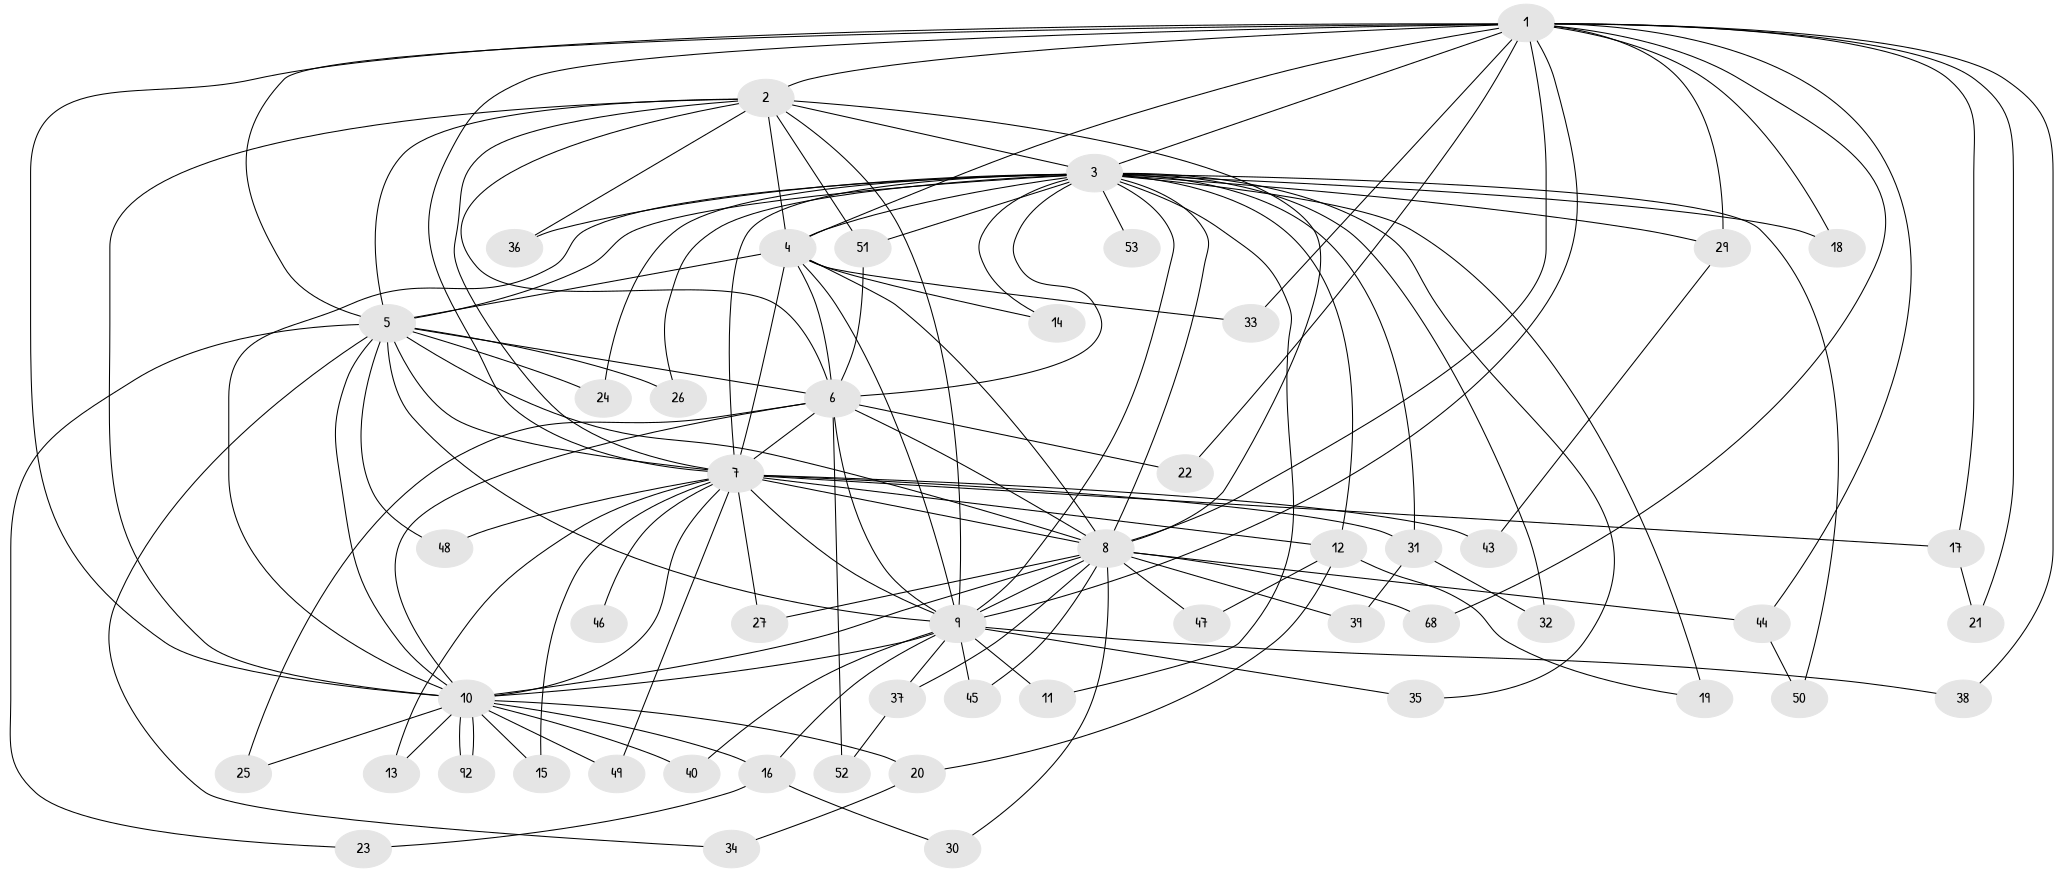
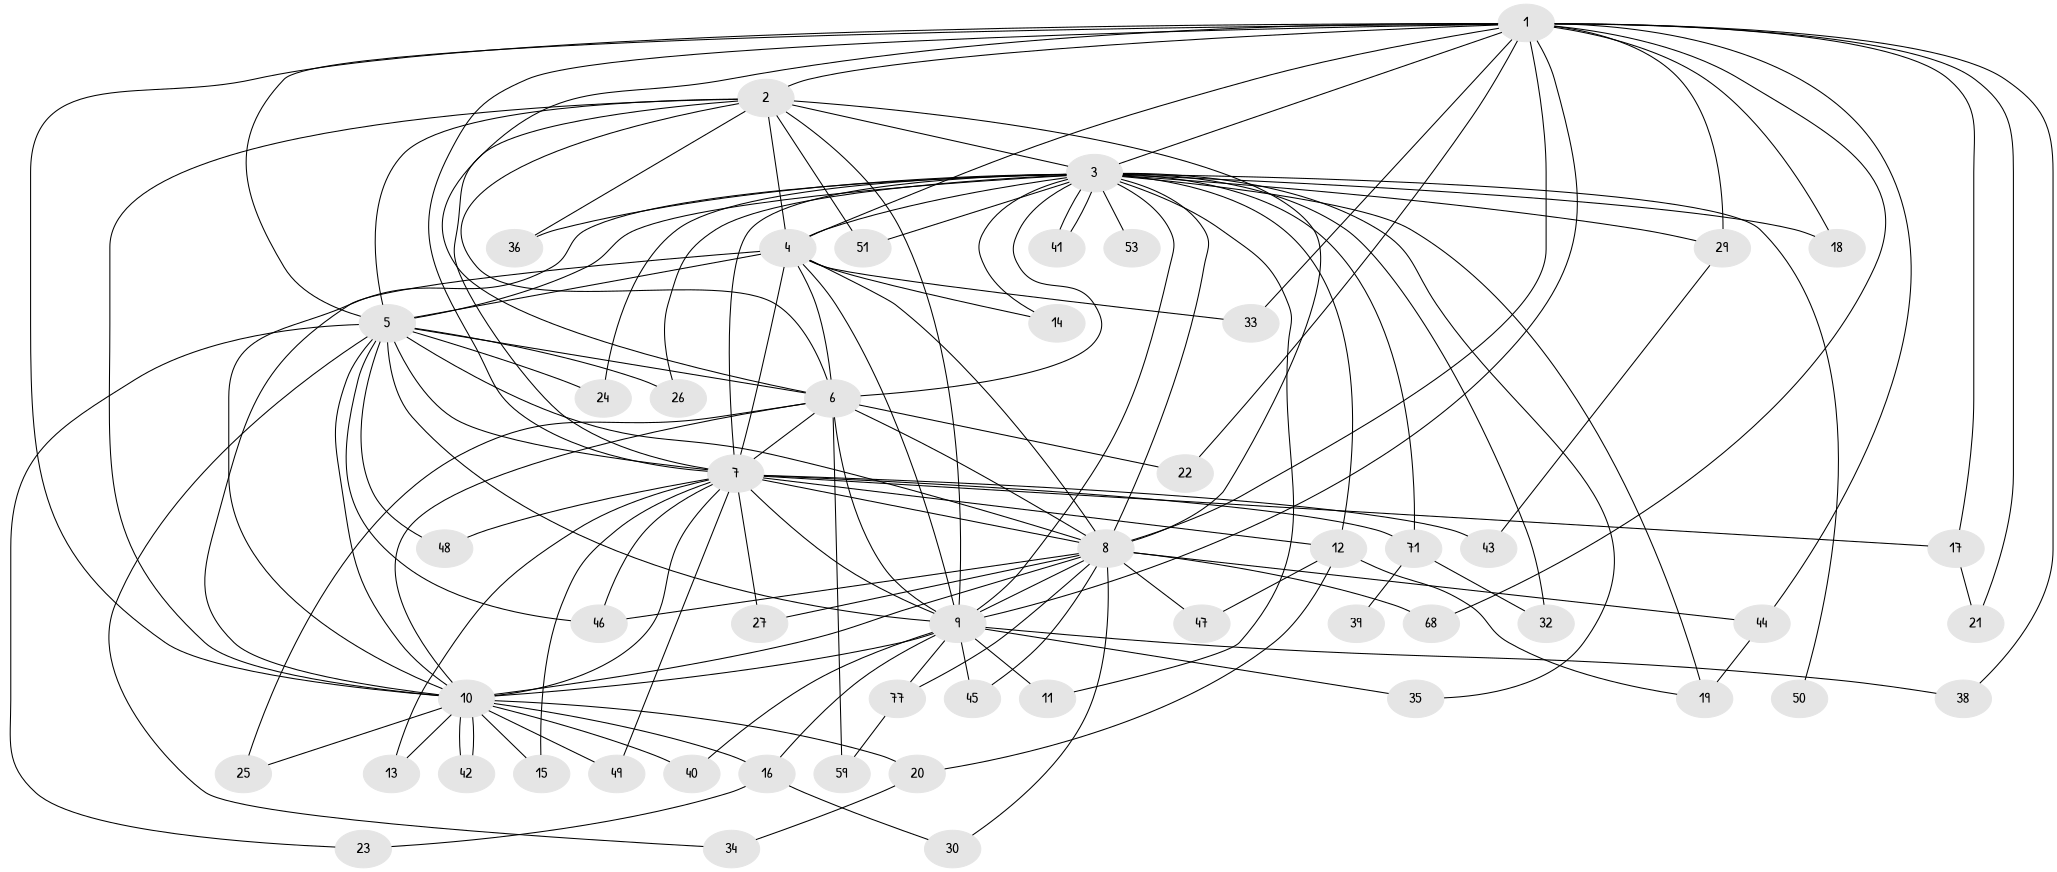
node "41": added
edge "51" -- "6": now "1" -- "6"
edge "4" -- "10": added
edge "5" -- "46": added
node "31": label "31" -> "71"
edge "8" -- "39": now "8" -- "46"
edge "44" -- "50": now "44" -- "19"
node "37": label "37" -> "77"
node "92": label "92" -> "42"
node "52": label "52" -> "59"
